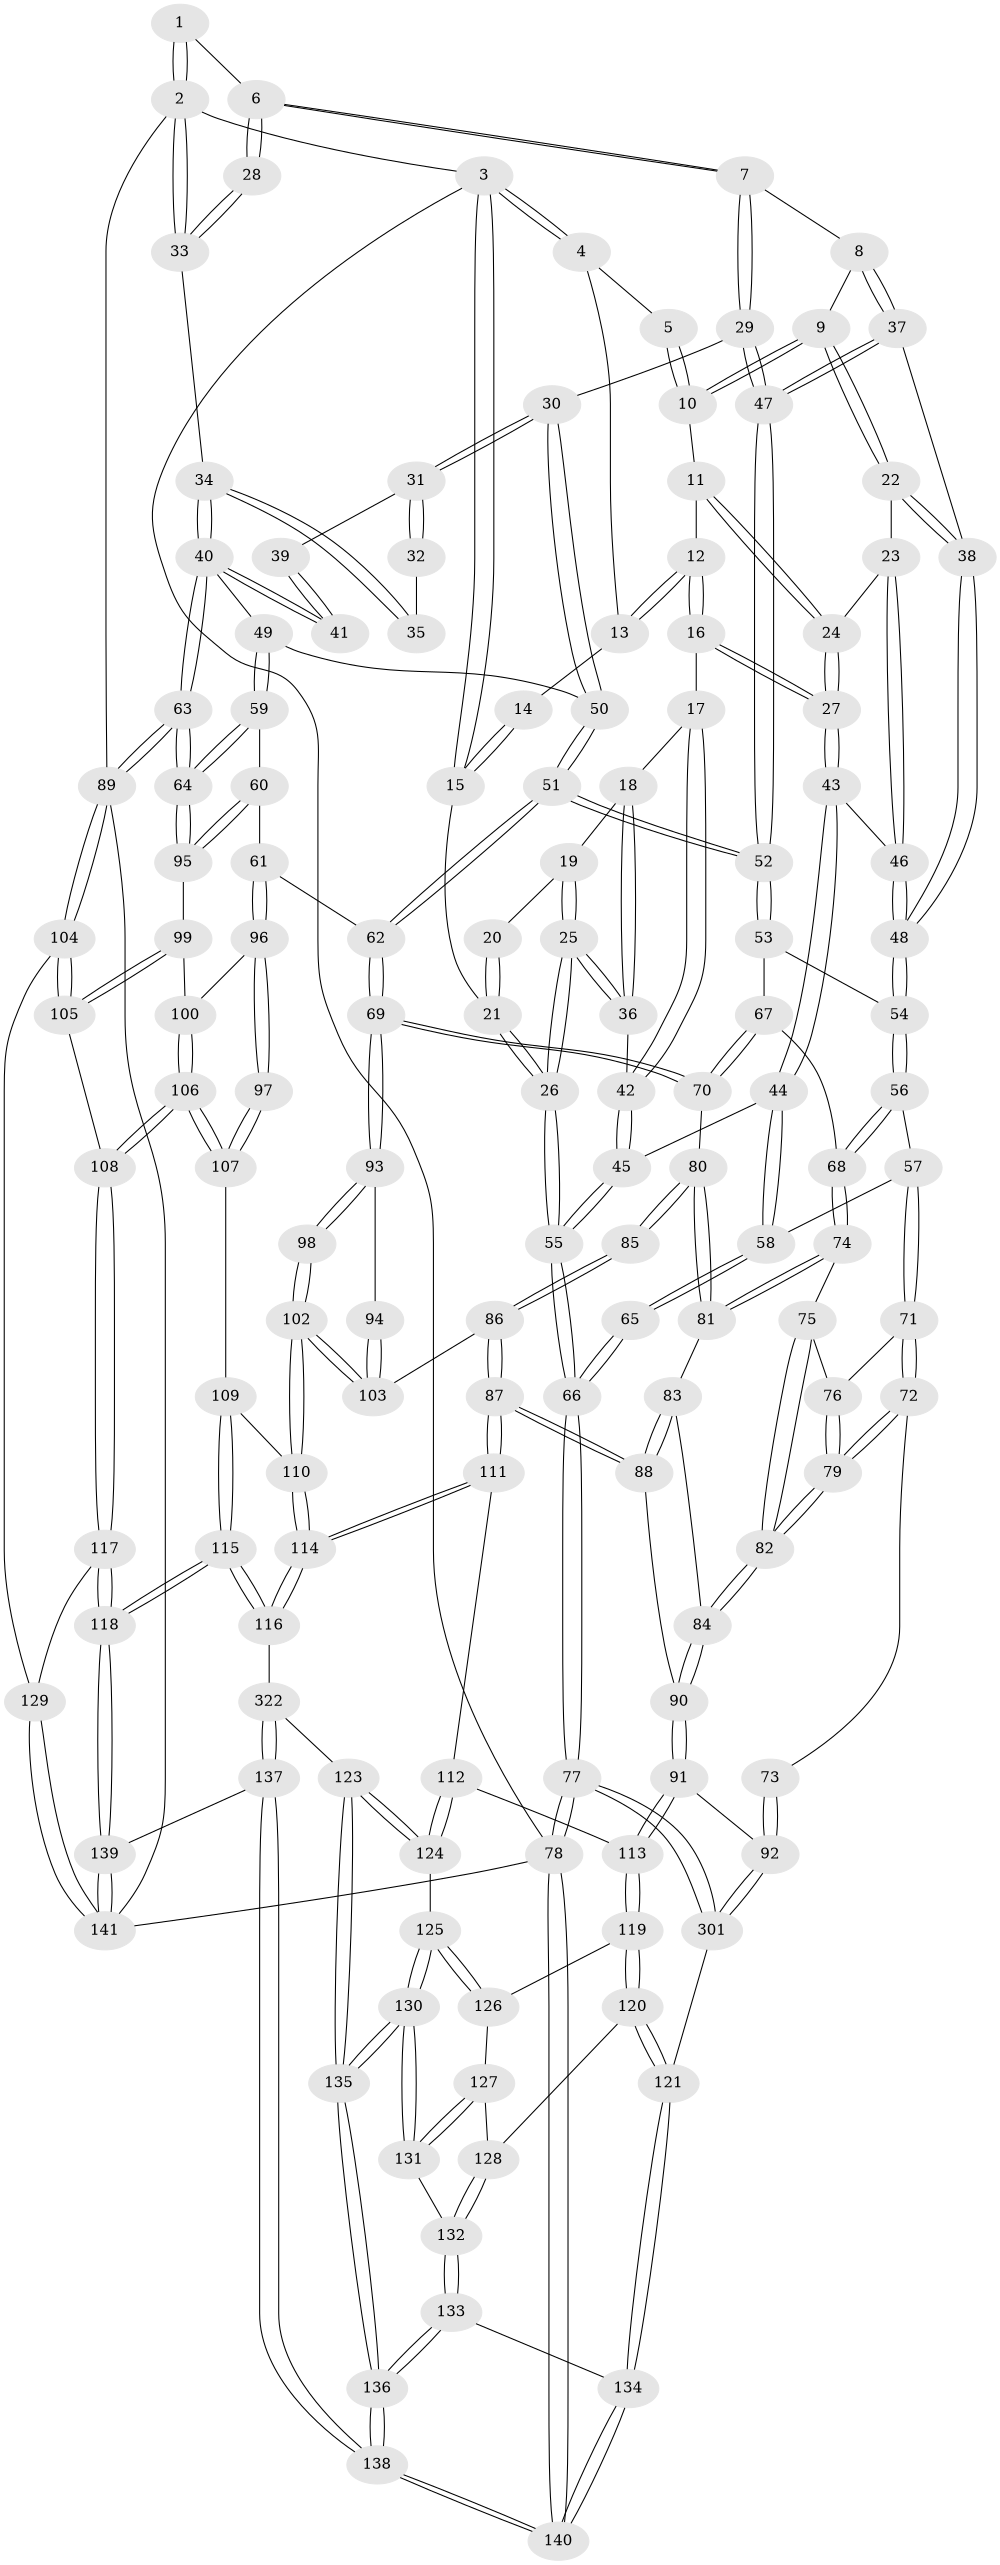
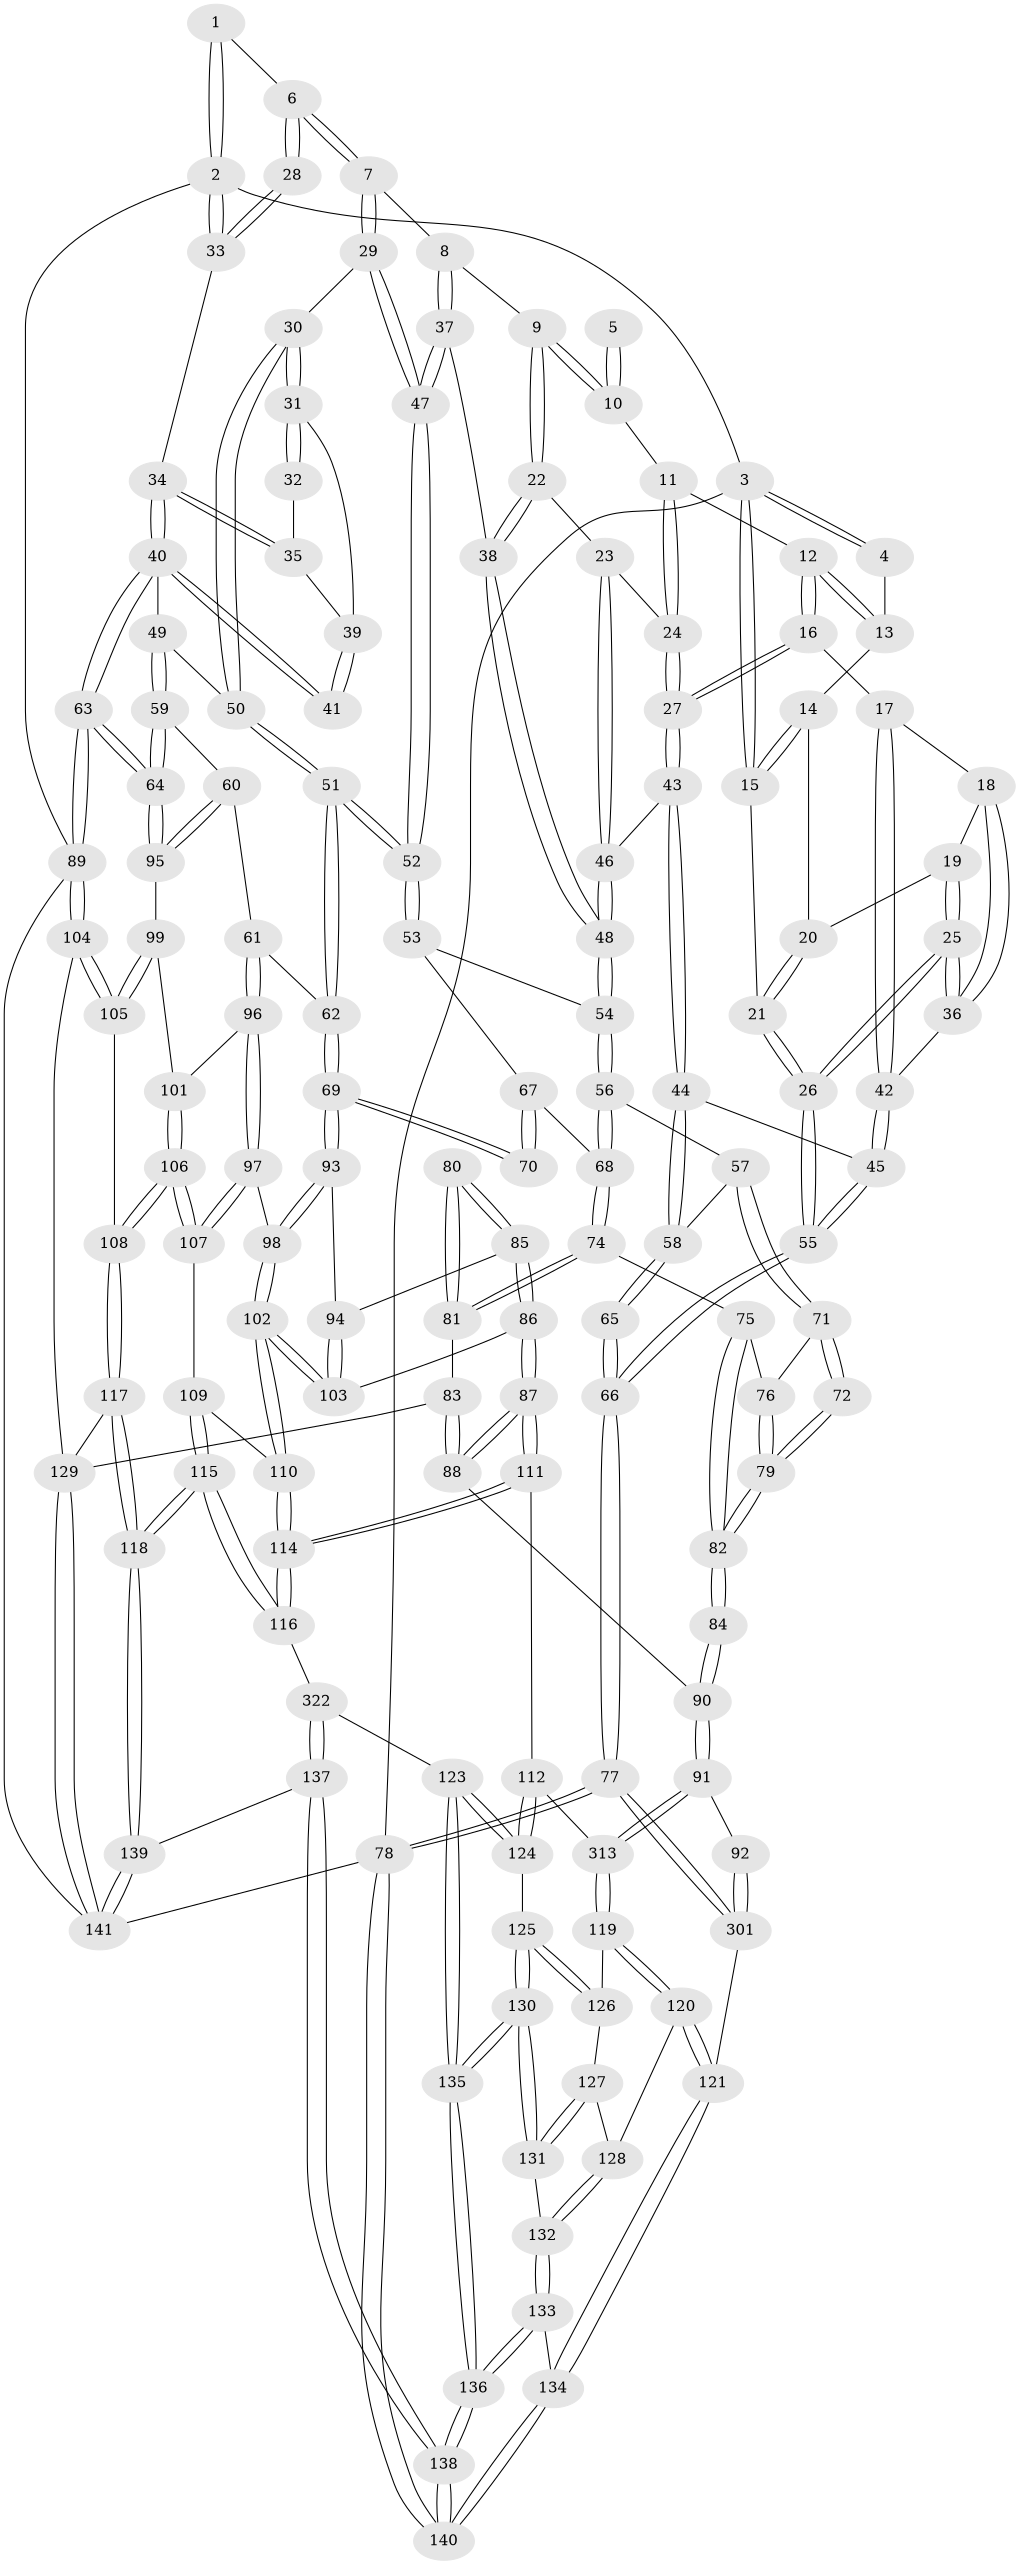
edge "4" -- "5": removed
edge "35" -- "39": added
edge "14" -- "20": added
node "100": label "100" -> "101"
edge "70" -- "80": removed
edge "97" -- "98": added
edge "85" -- "94": added
edge "83" -- "84": now "83" -- "129"
node "73": removed
node "113": label "113" -> "313"
